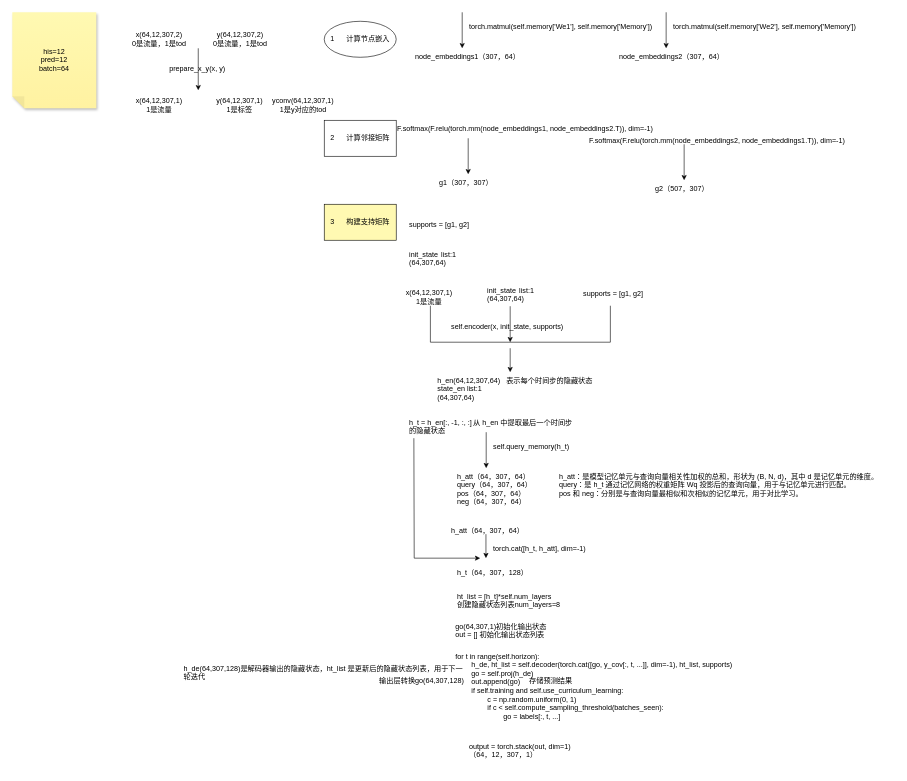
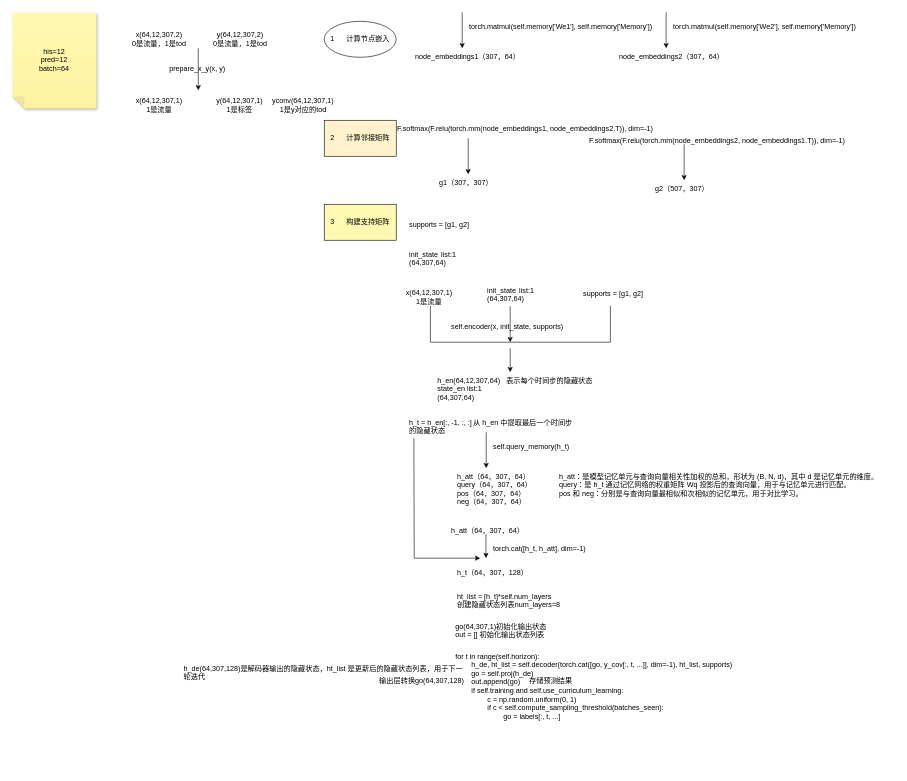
node "2 计算邻接矩阵": fillcolor #ffffff -> #fff2cc
node "output = torch.stack(out, dim=1) （64，12，307，1）": removed
